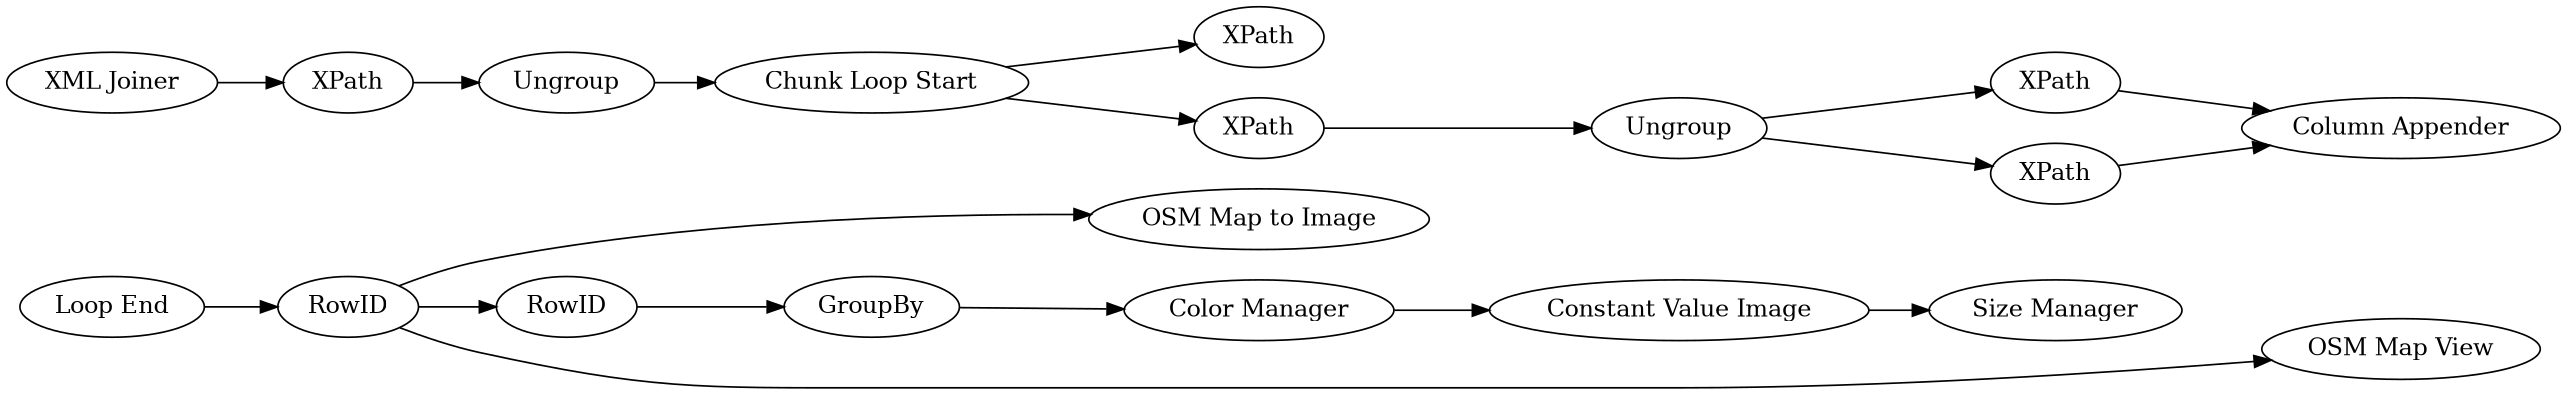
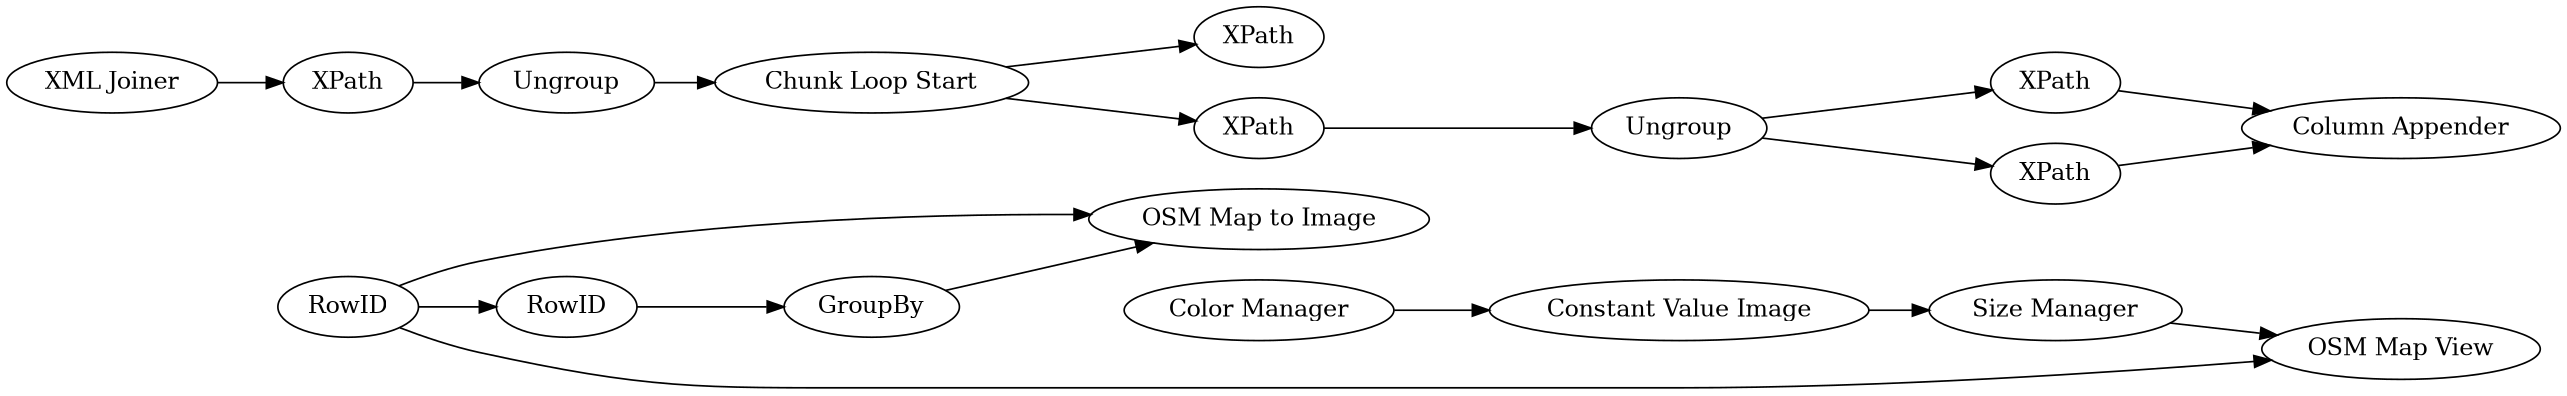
node "Loop End": removed
edge "GroupBy" -> "Color Manager": now "GroupBy" -> "OSM Map to Image"
edge "Size Manager" -> "OSM Map View": added
